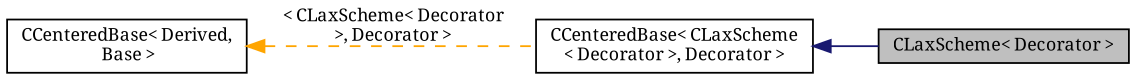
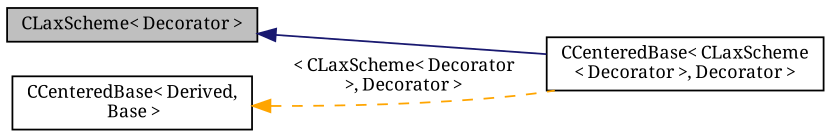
edge "CLaxScheme< Decorator >" -> "CCenteredBase< CLaxScheme < Decorator >, Decorator >": reversed
